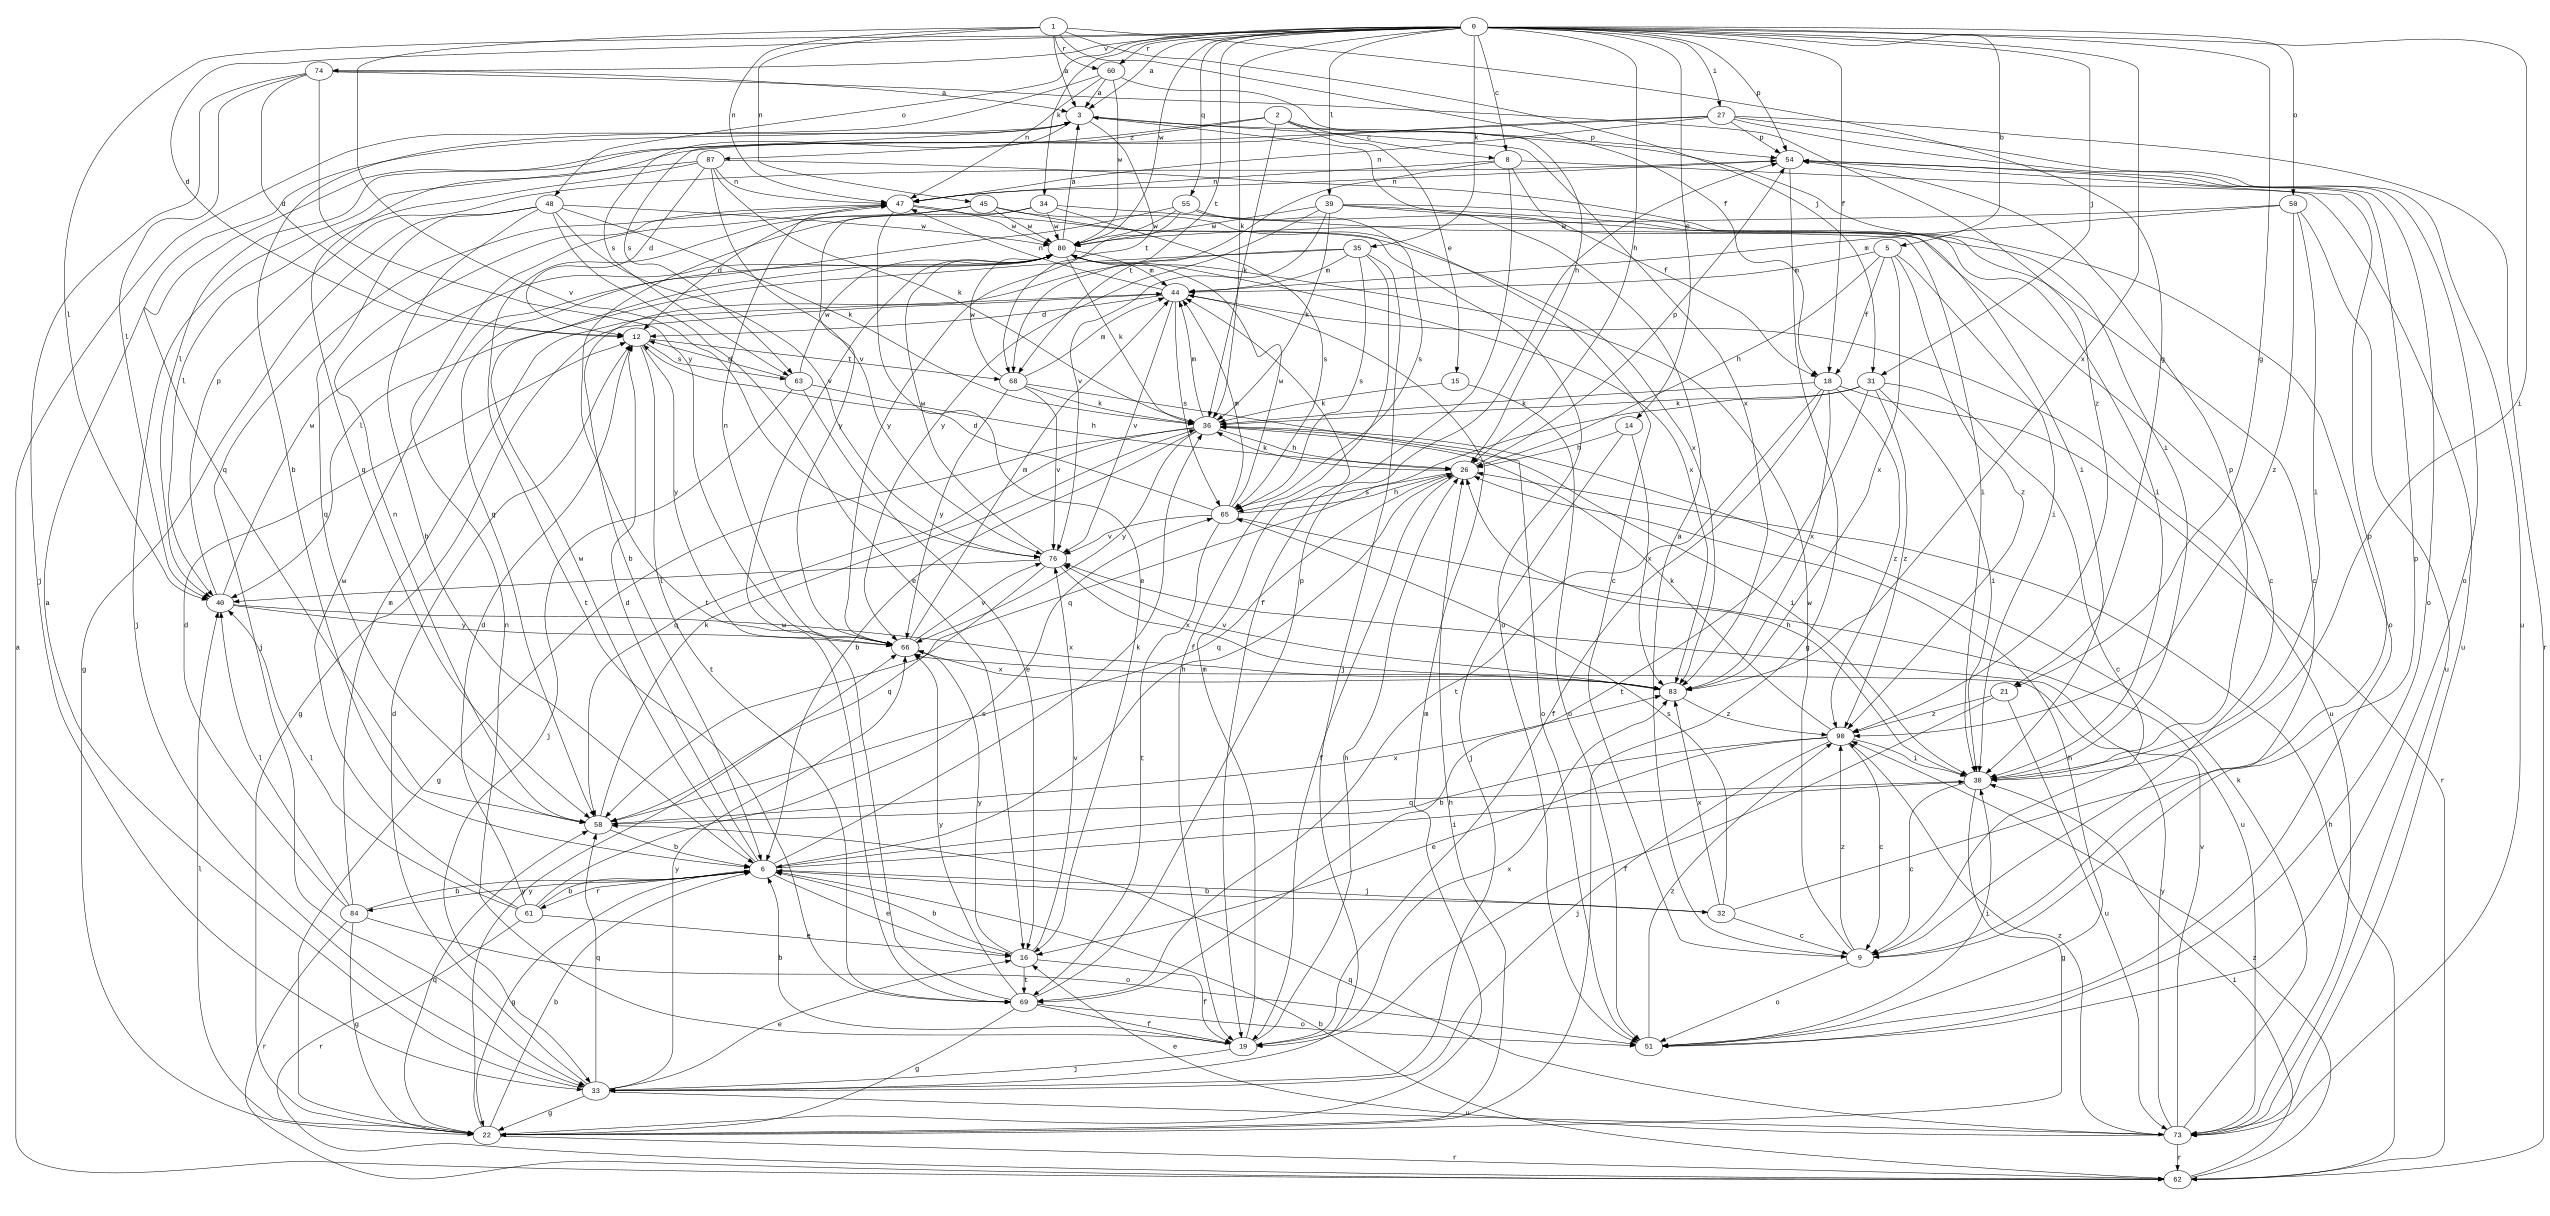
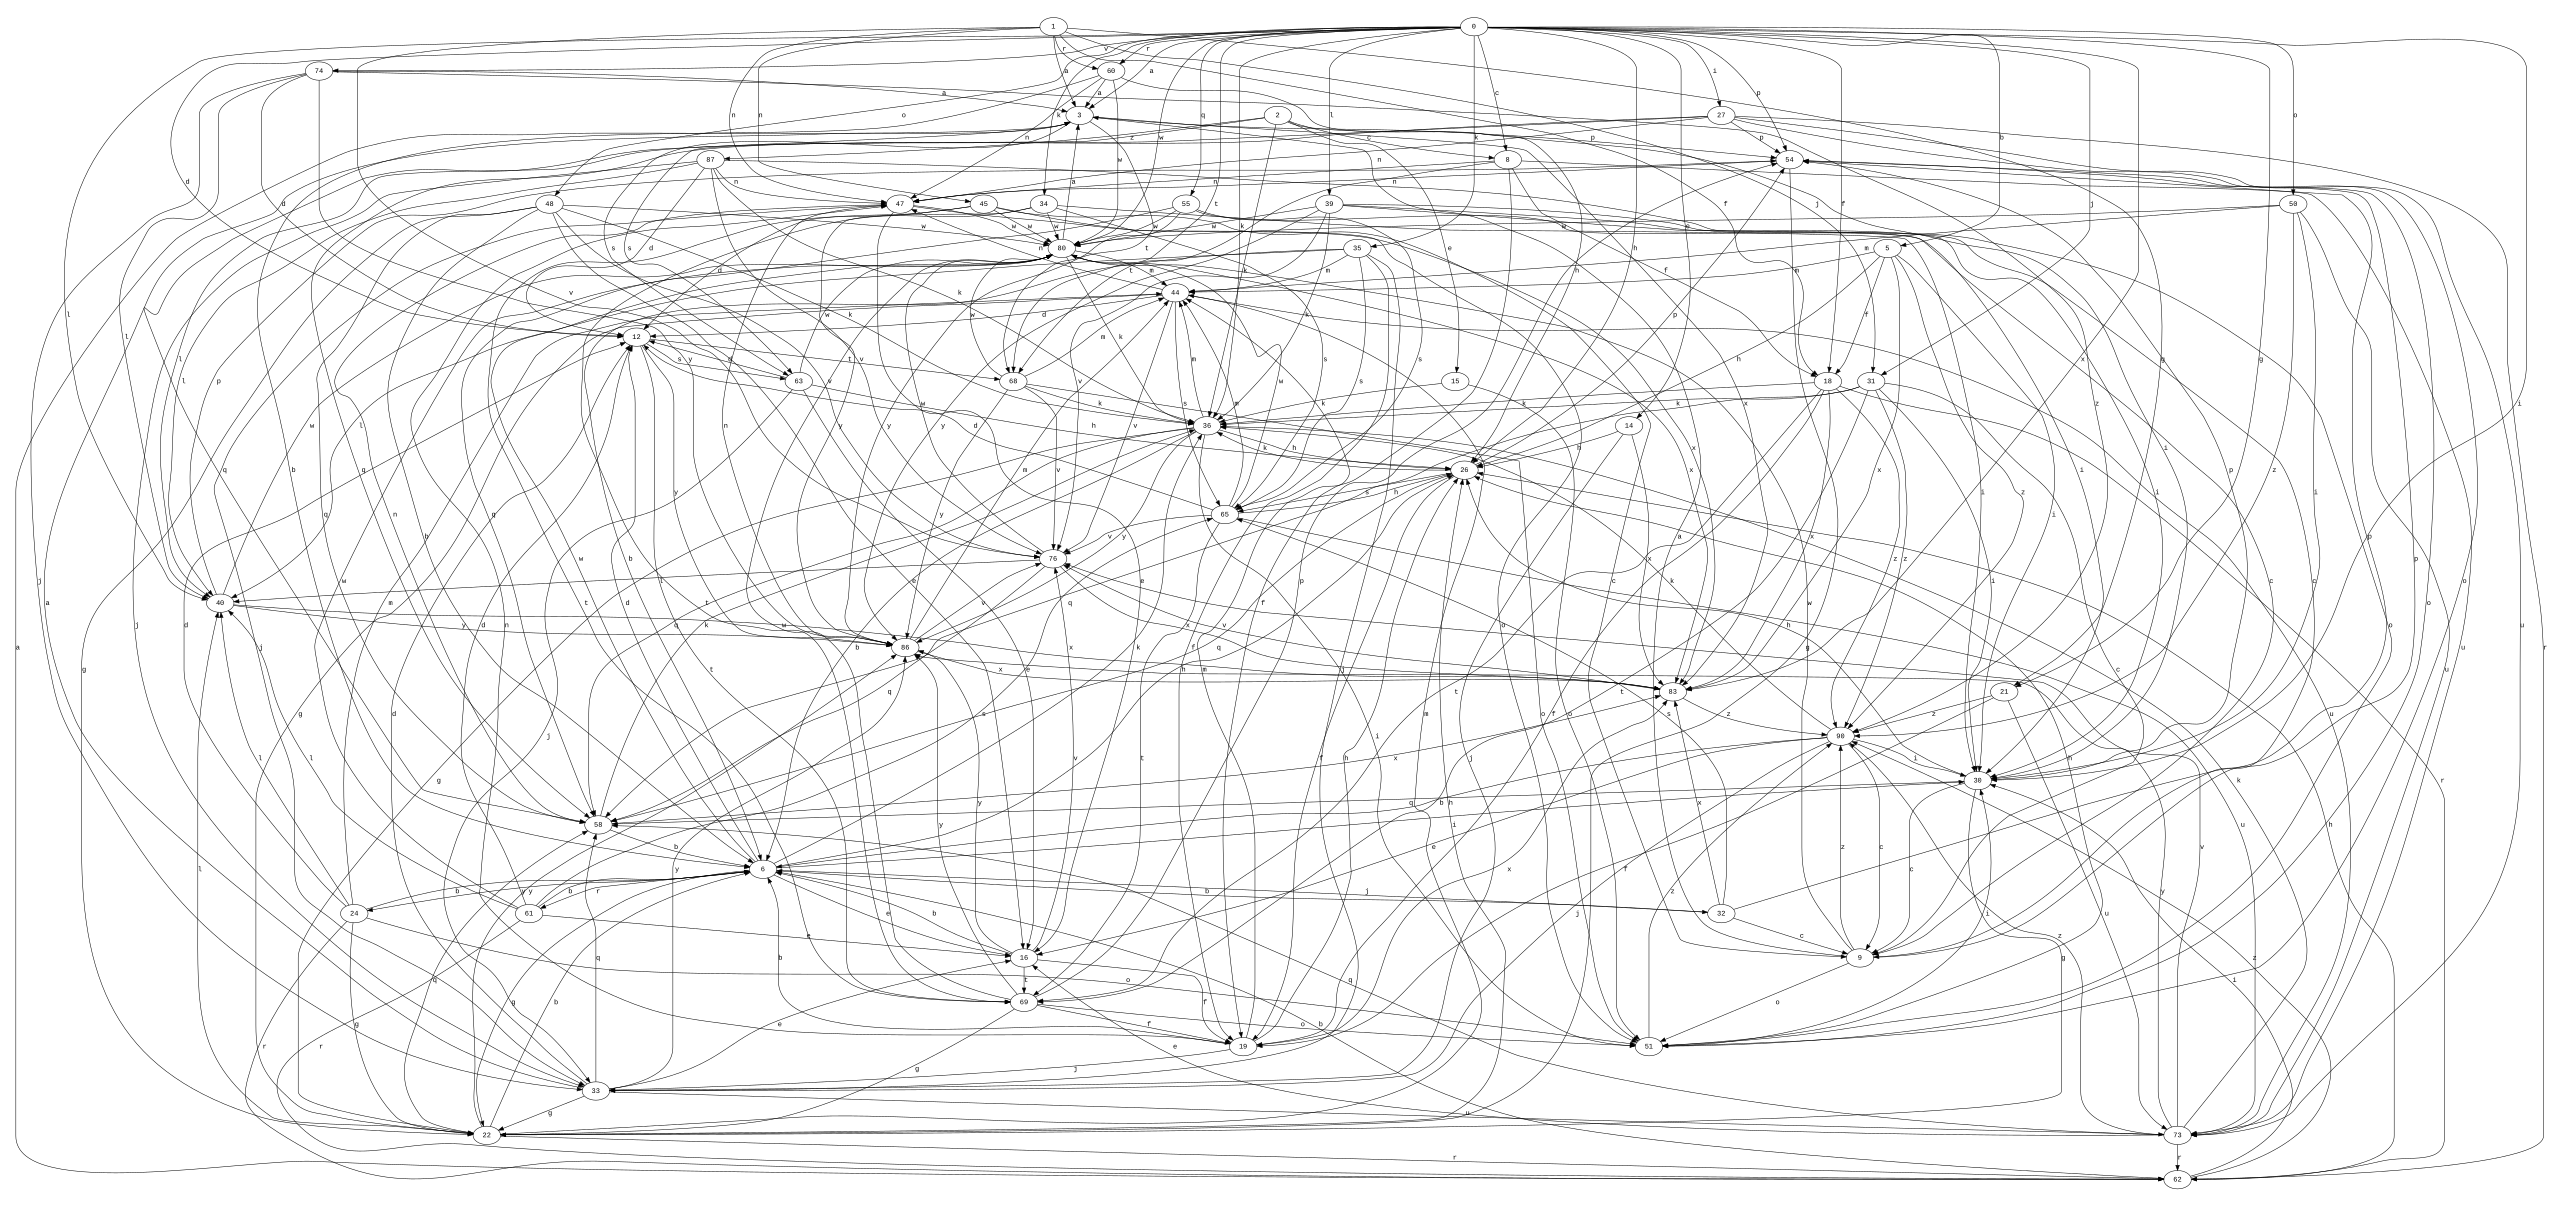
edge "36" -> "30": now "36" -> "51"
node "66": label "66" -> "86"
node "84": label "84" -> "24"
